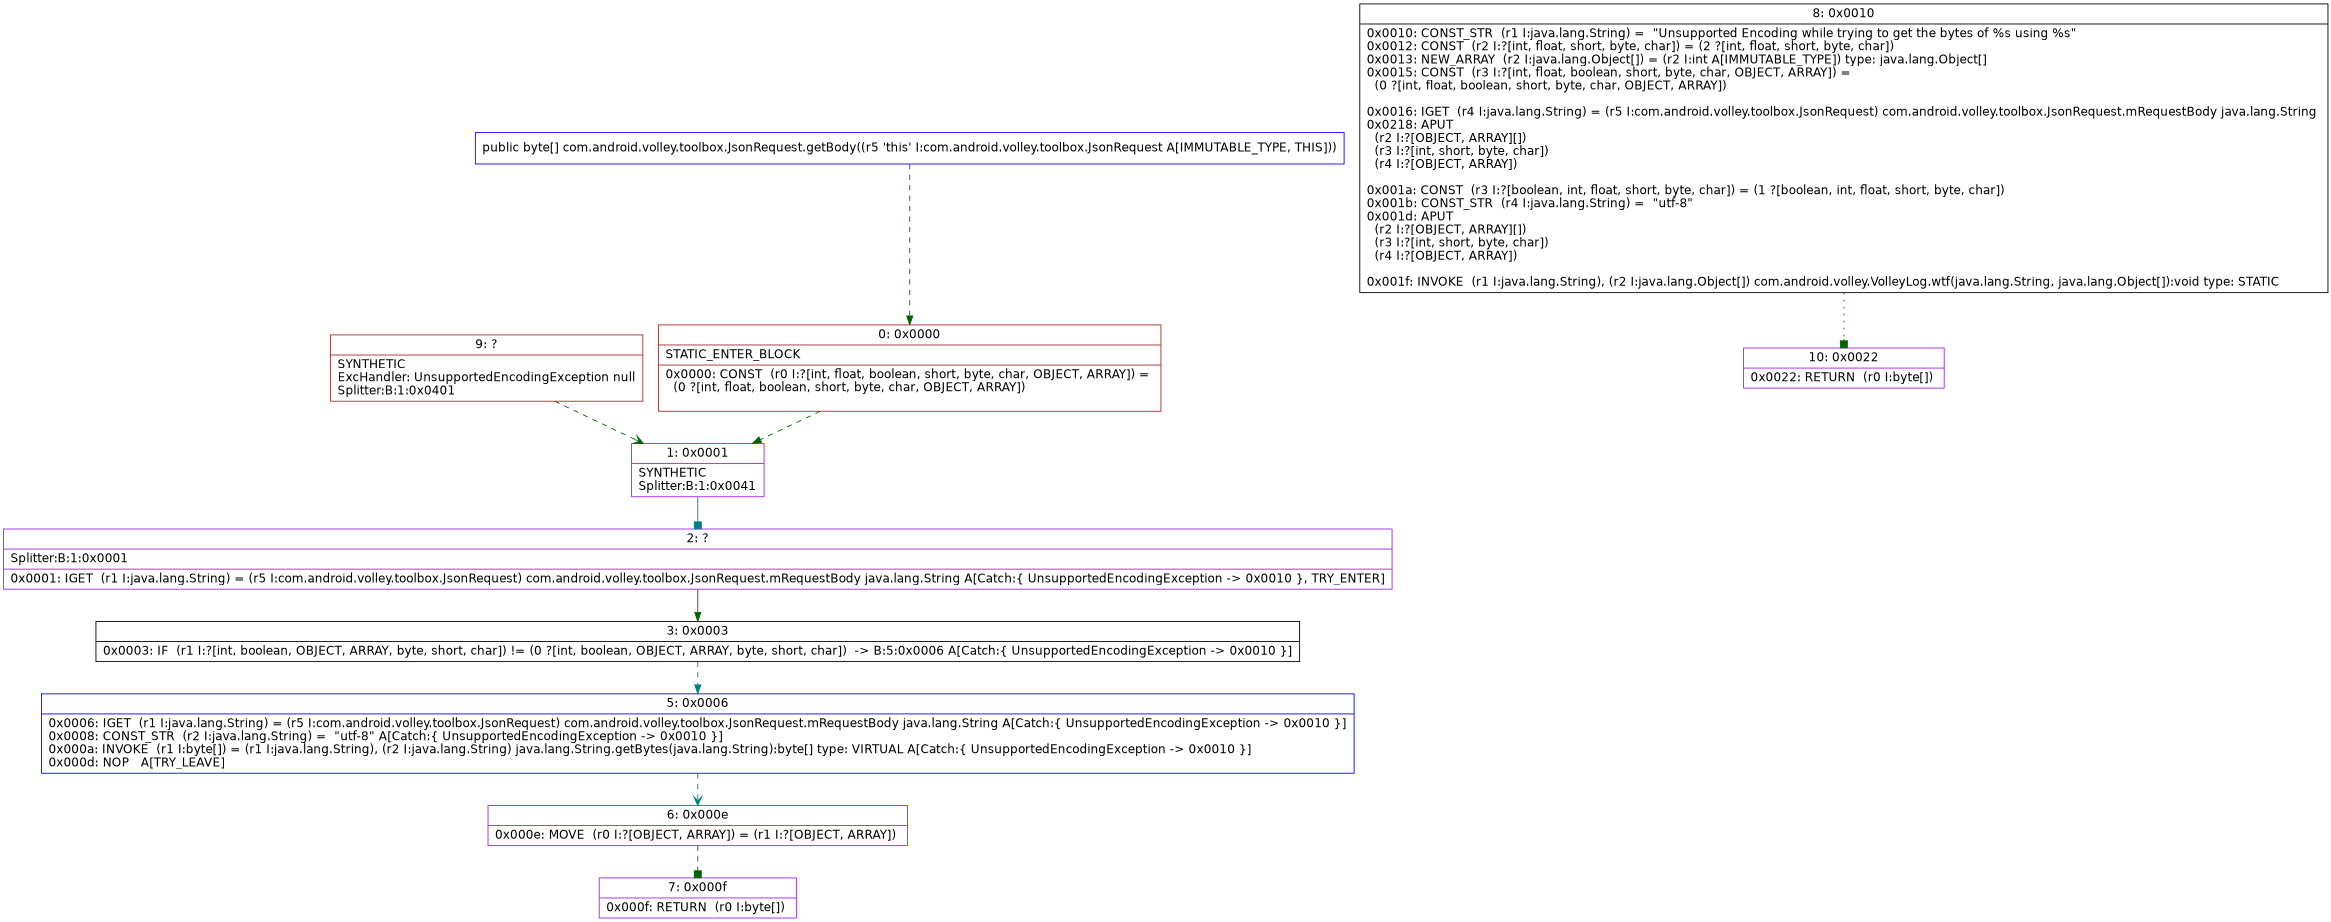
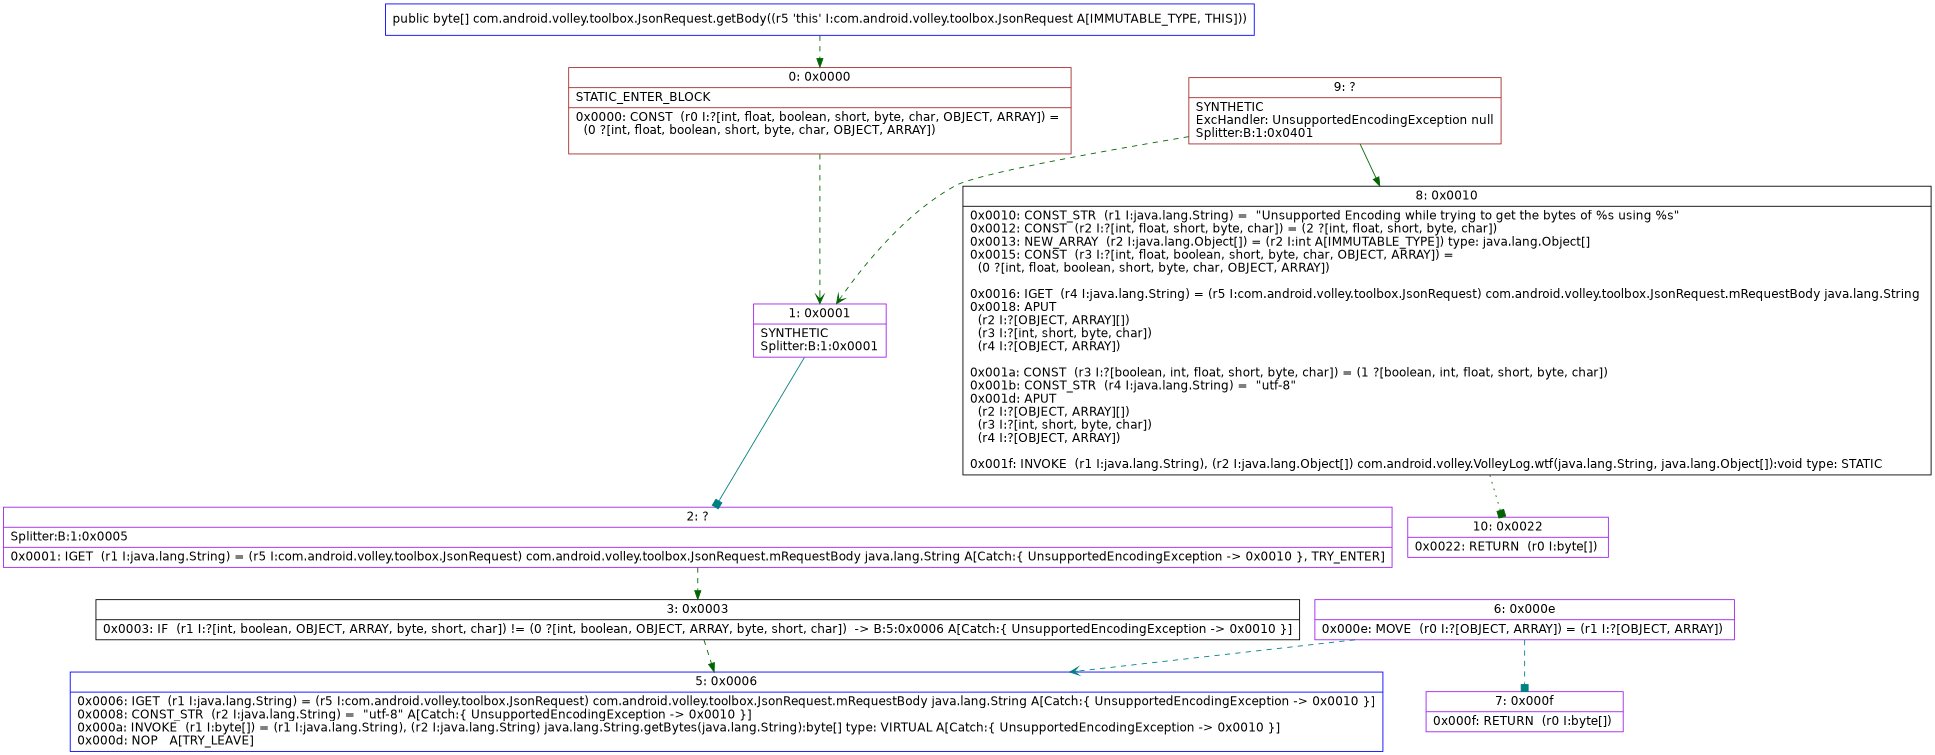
node "8: 0x0010": text "0x0218: APUT" -> "0x0018: APUT"
edge "9: ?" -> "8: 0x0010": added
edge "0: 0x0000" -> "1: 0x0001": arrowhead normal -> vee
node "1: 0x0001": text "Splitter:B:1:0x0041" -> "Splitter:B:1:0x0001"
node "2: ?": text "Splitter:B:1:0x0001" -> "Splitter:B:1:0x0005"
edge "2: ?" -> "3: 0x0003": style solid -> dashed
edge "3: 0x0003" -> "5: 0x0006": color teal -> darkgreen
edge "5: 0x0006" -> "6: 0x000e": reversed
edge "6: 0x000e" -> "7: 0x000f": color darkgreen -> teal
